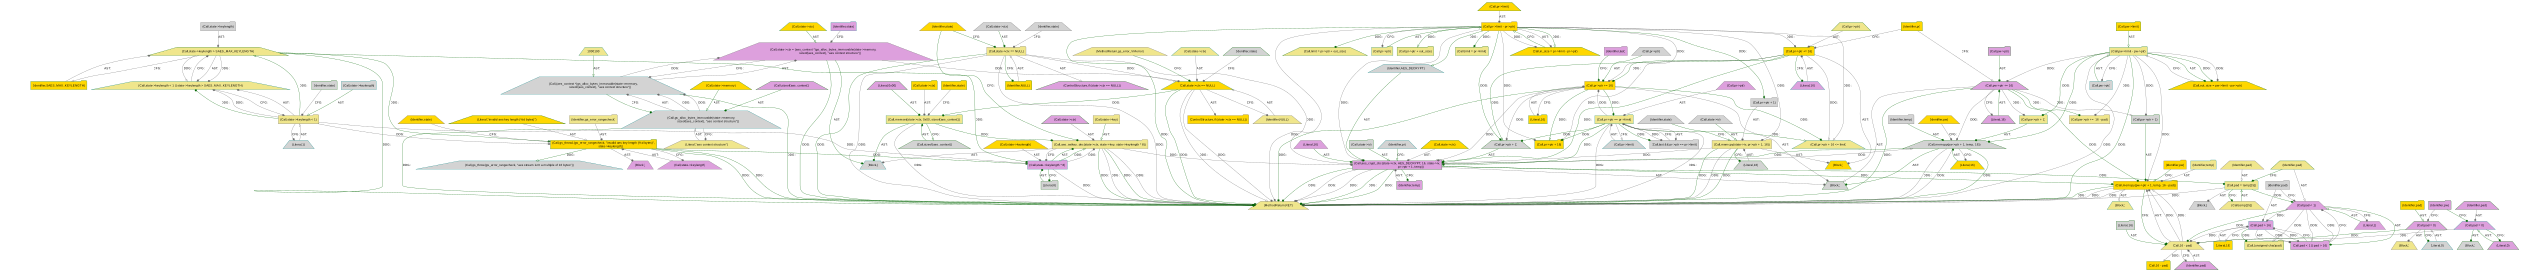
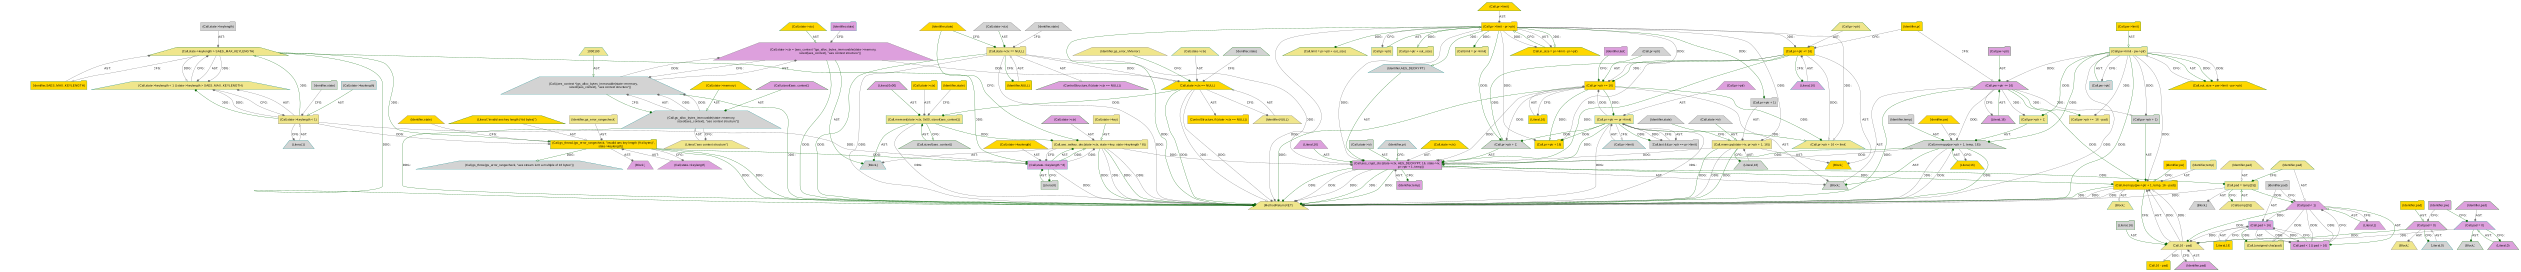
node "(MethodReturn,gs_error_VMerror)": label "(MethodReturn,gs_error_VMerror)" -> "(Identifier,gs_error_VMerror)"
